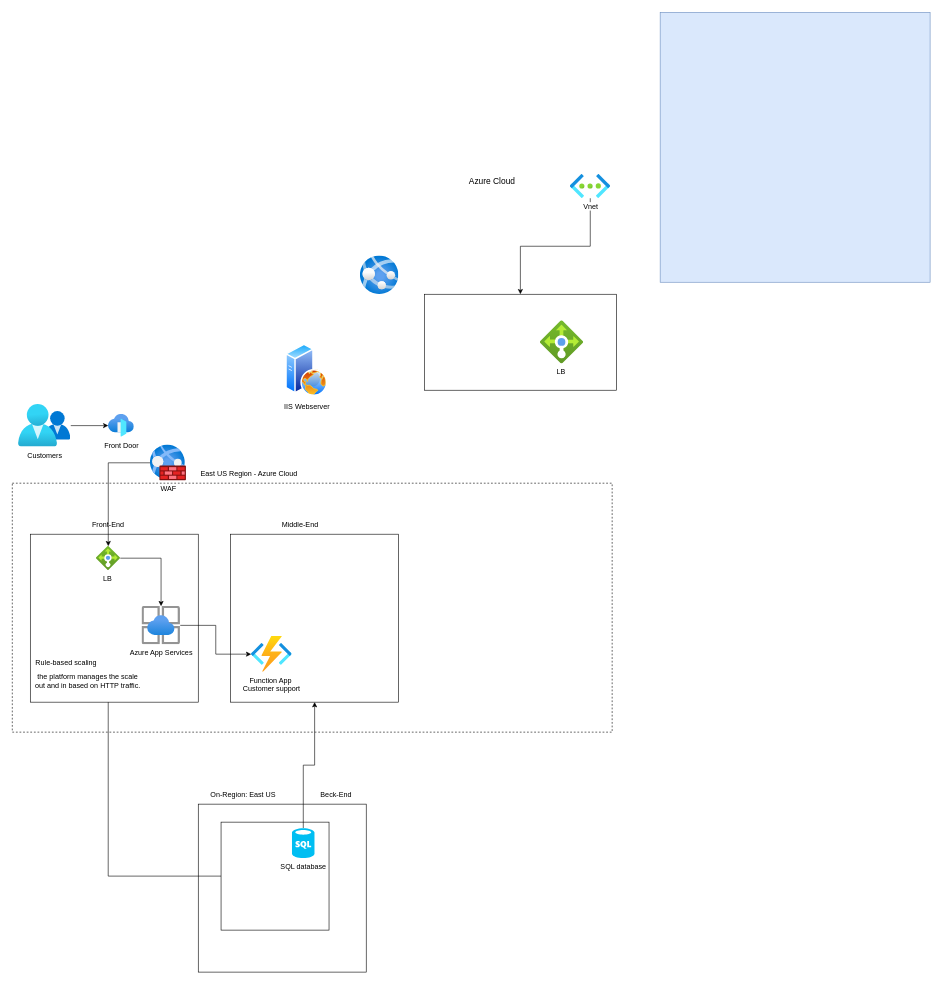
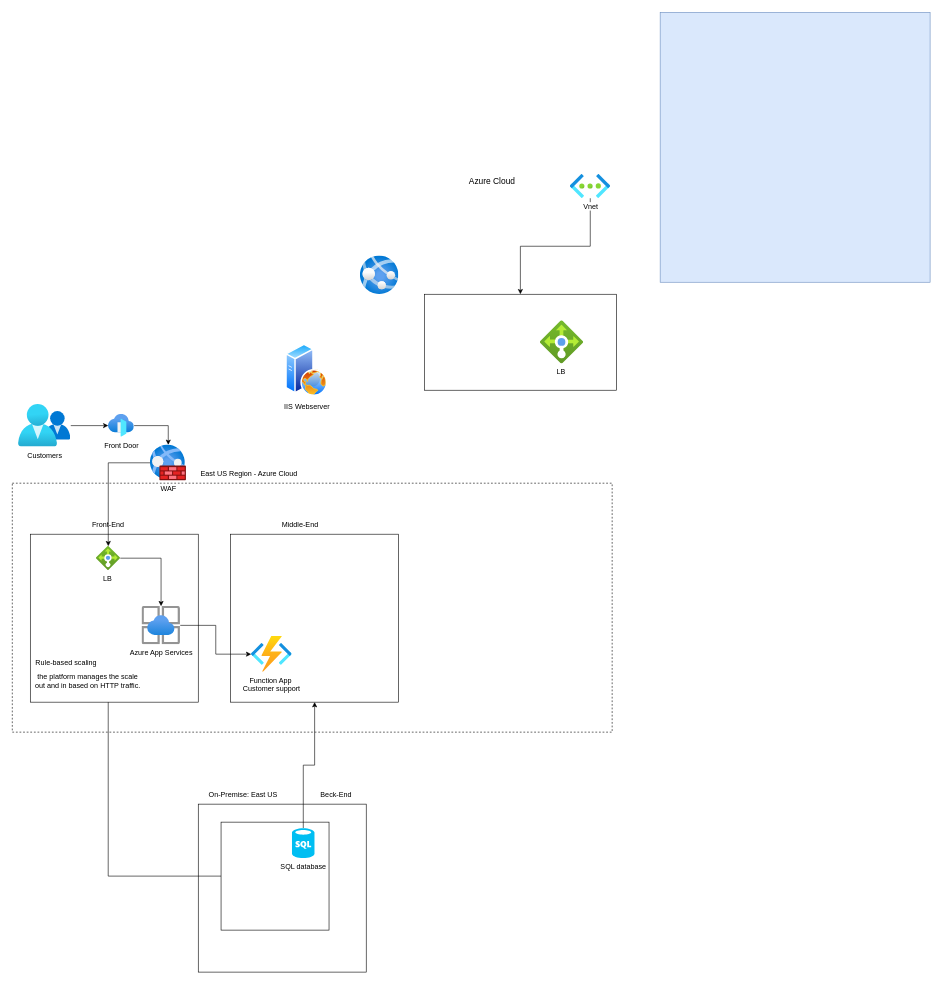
edge "Front Door" -> "WAF": added
node "On-Region: East US": label "On-Region: East US" -> "On-Premise: East US"
